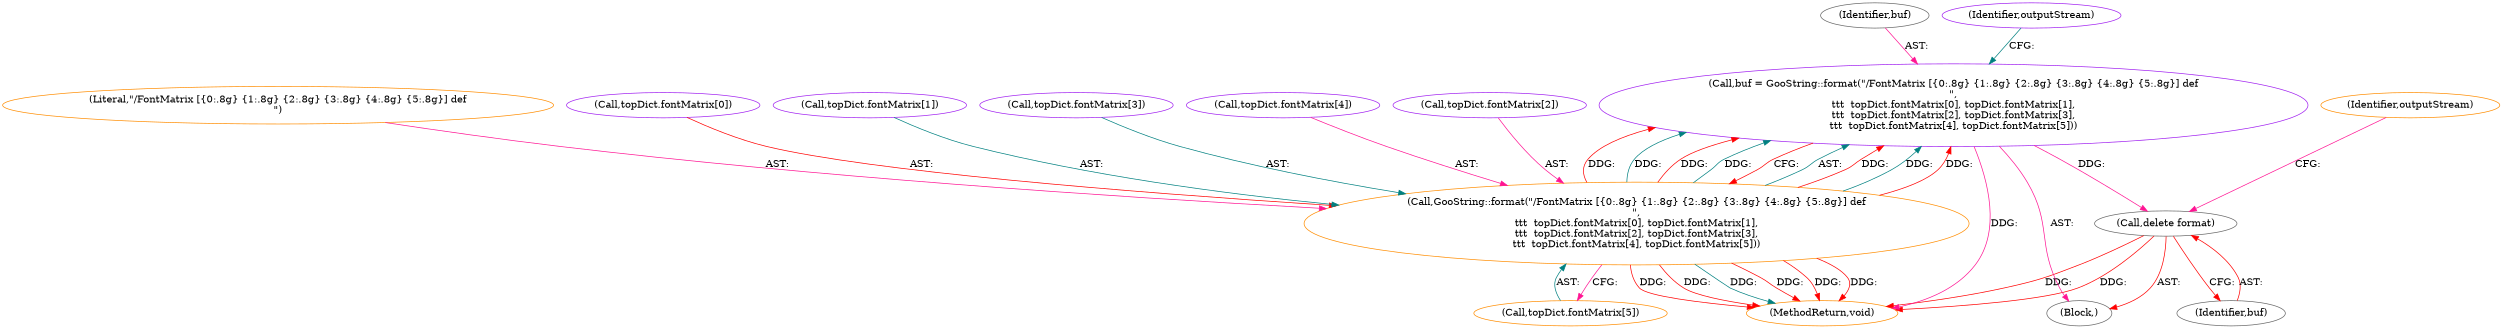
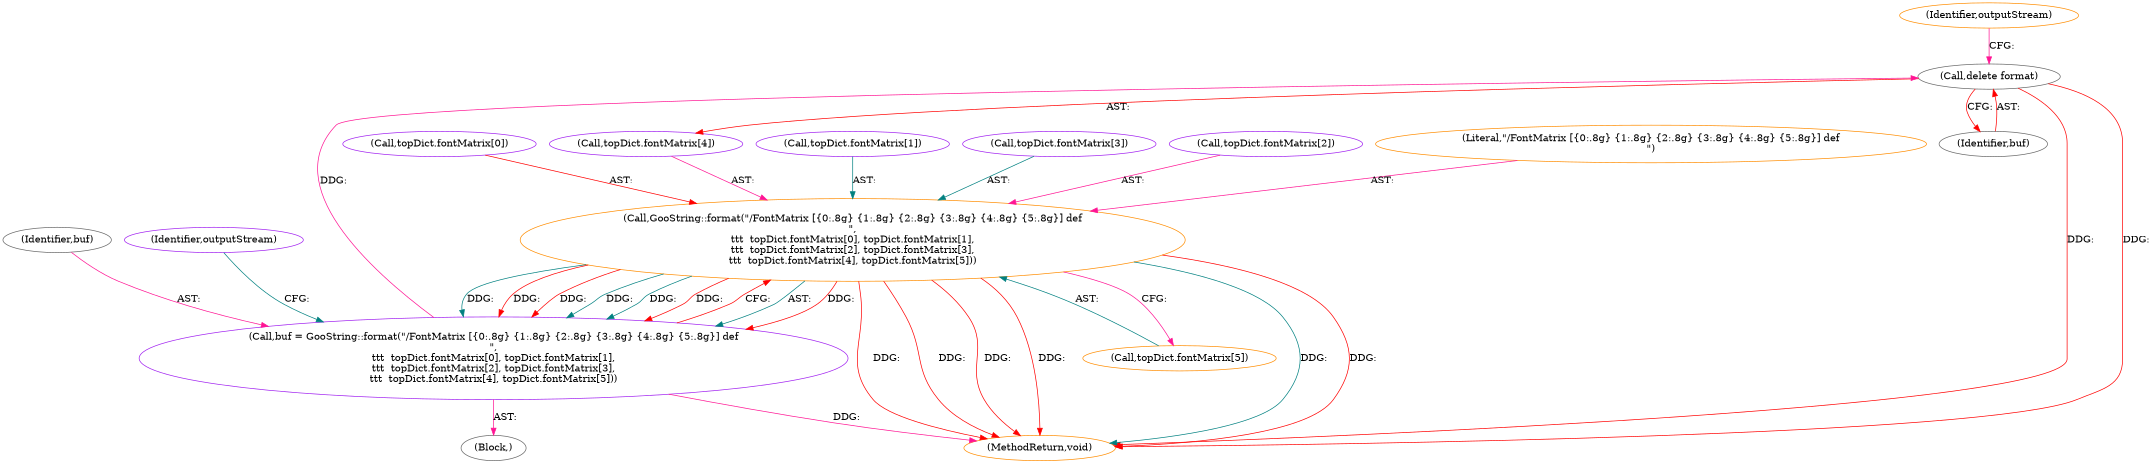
edge "(Call,delete format)" -> "(Block,)": now "(Call,delete format)" -> "(Call,topDict.fontMatrix[4])"
